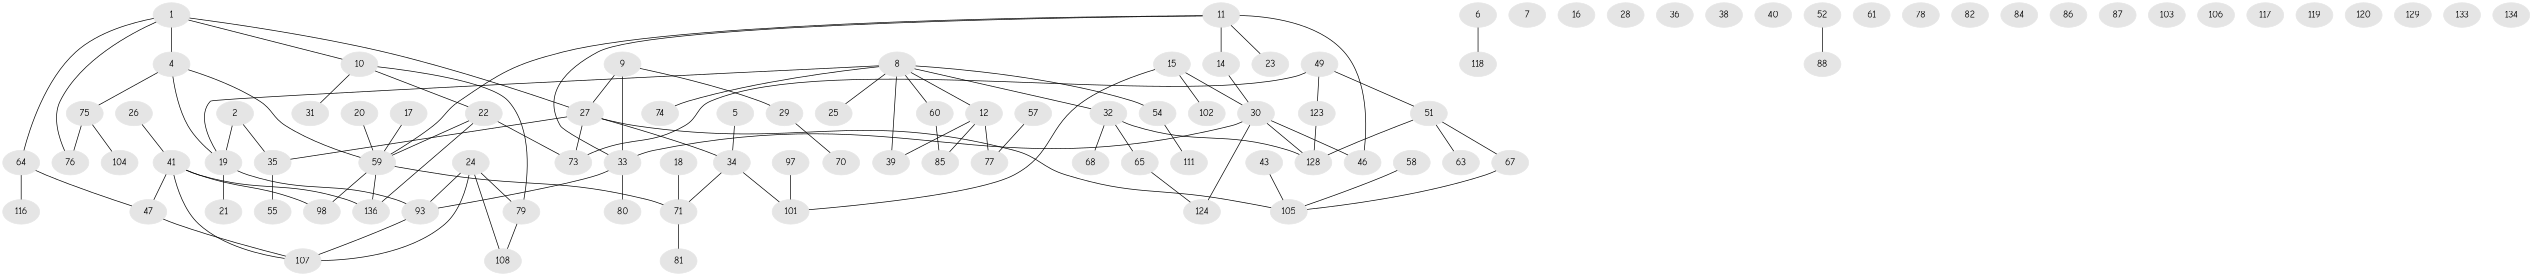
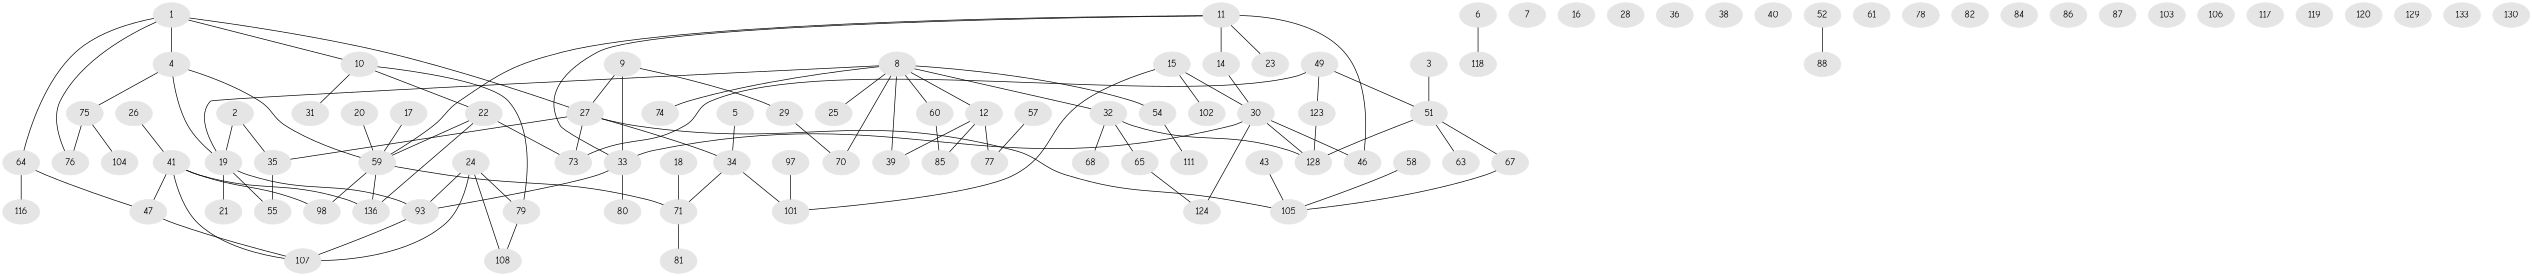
node "134": label "134" -> "130"
node "3": added
edge "8" -- "70": added
edge "19" -- "55": added
